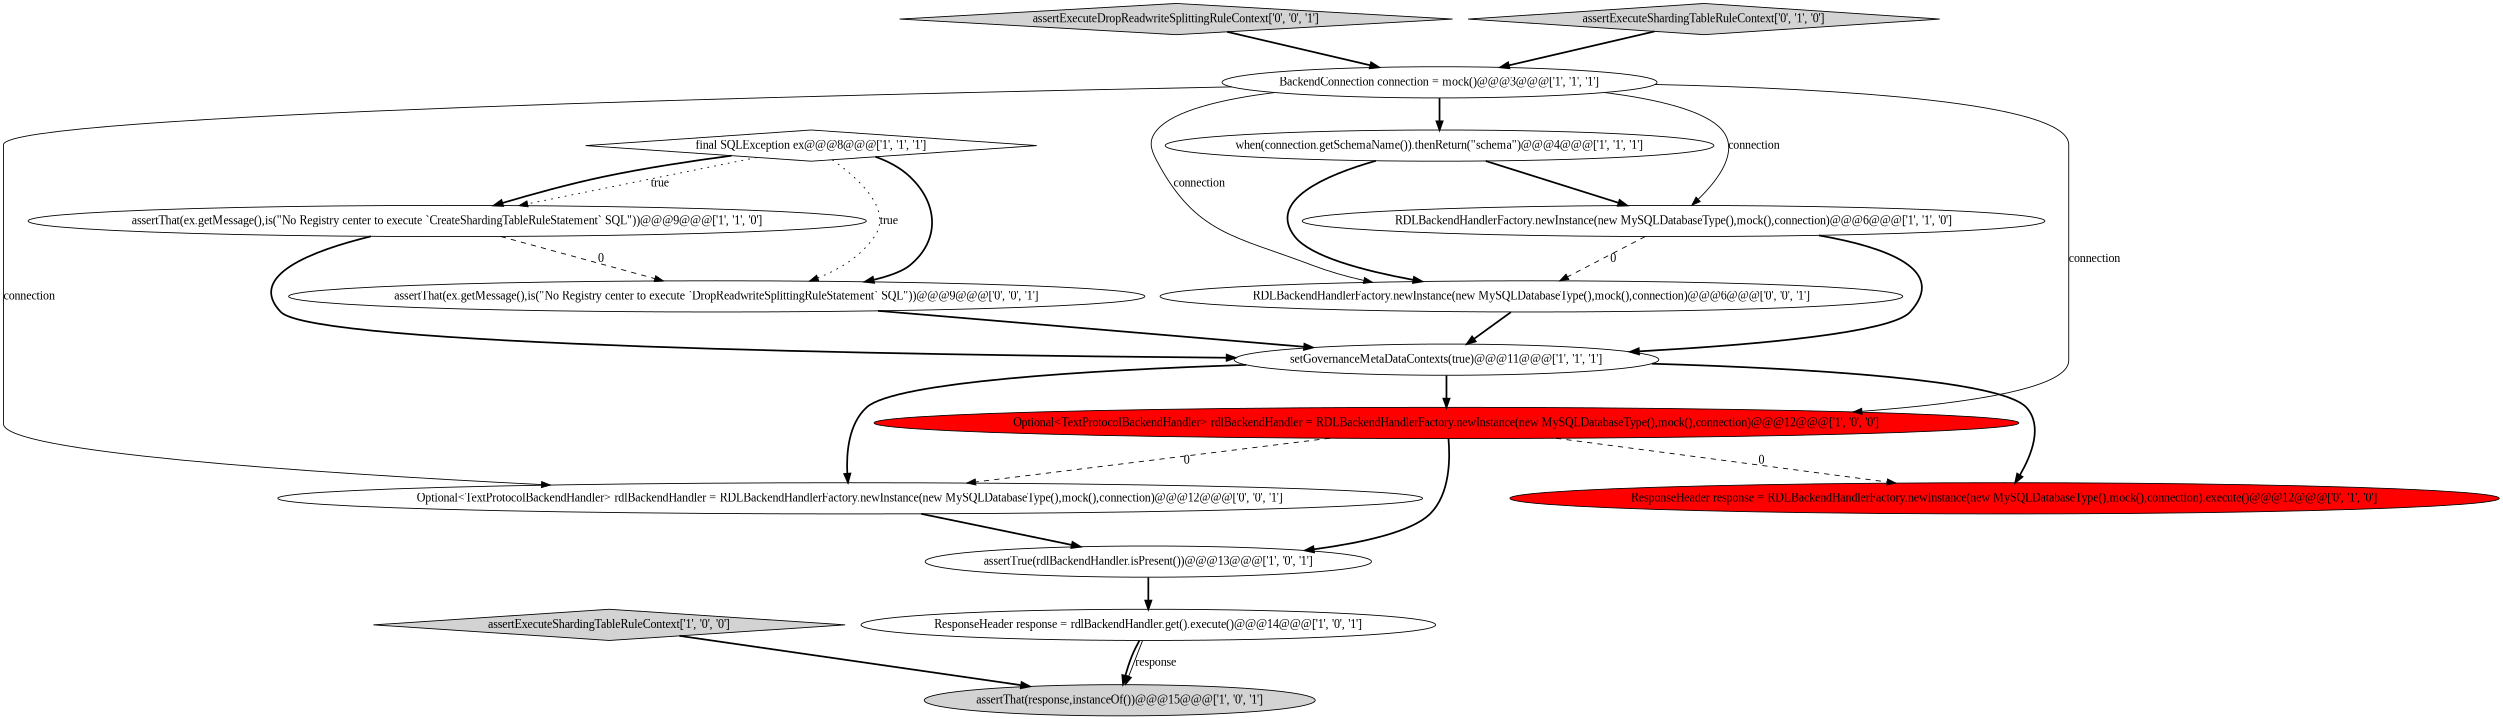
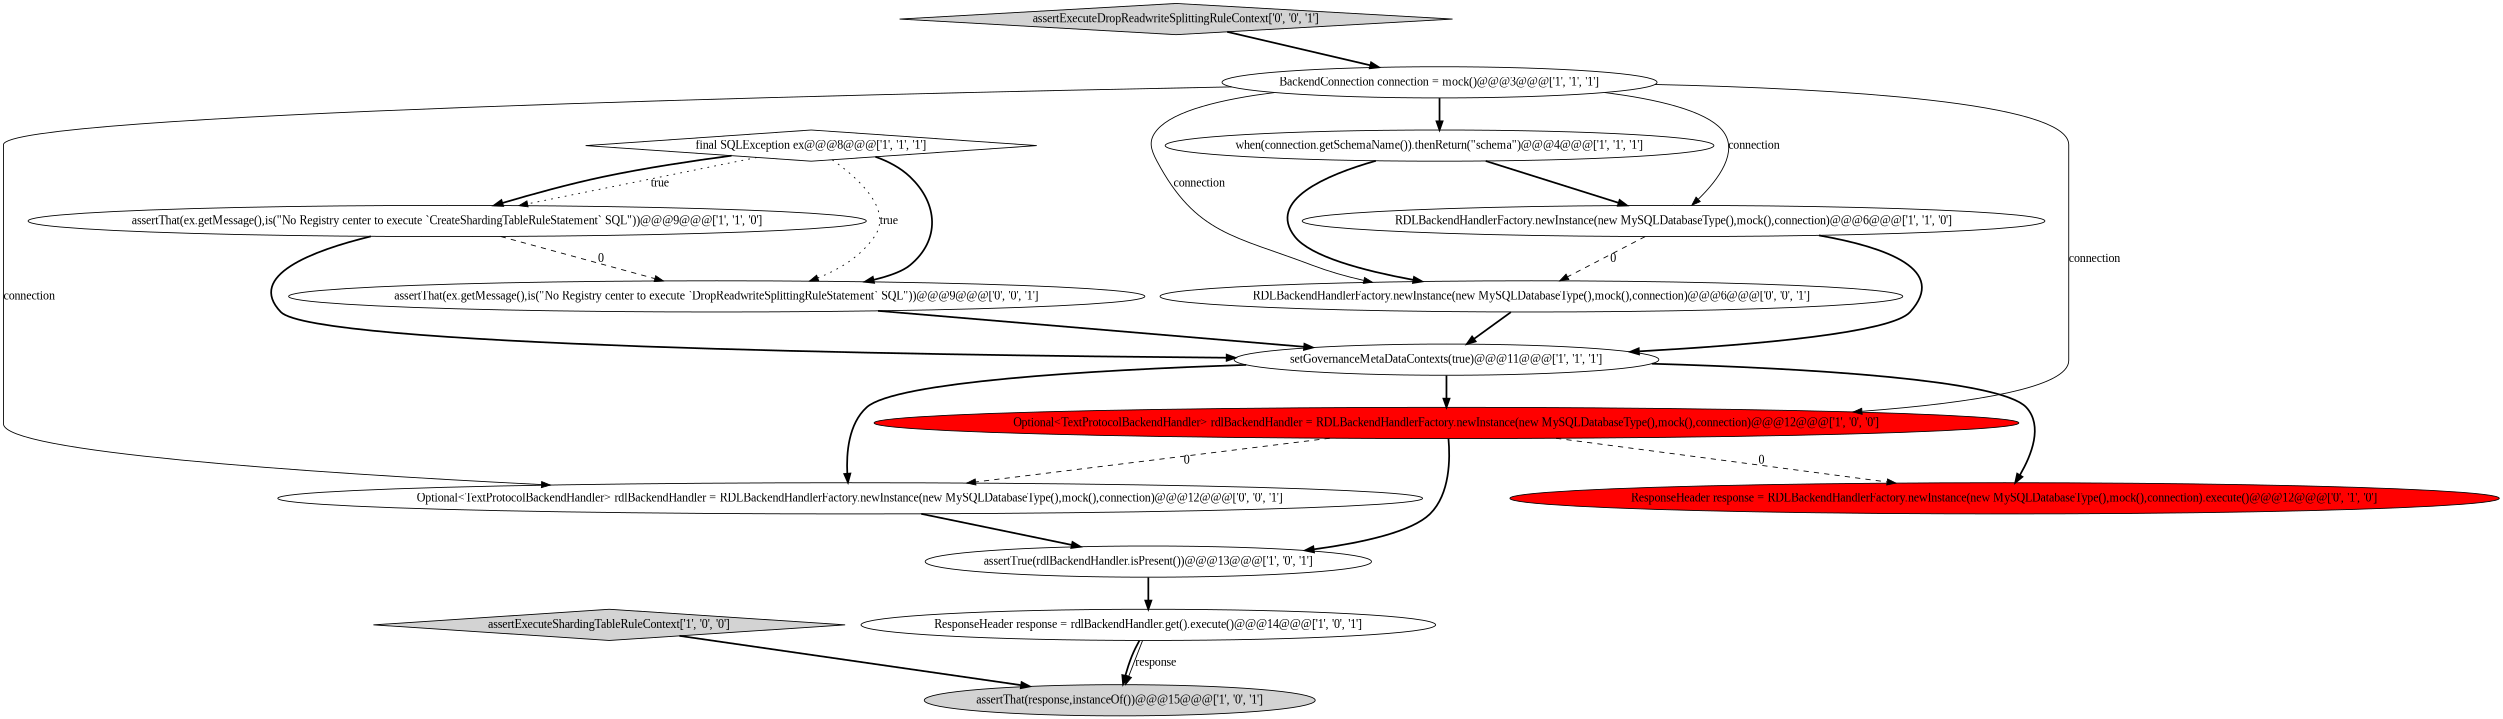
node "assertExecuteShardingTableRuleContext['0', '1', '0']": removed
